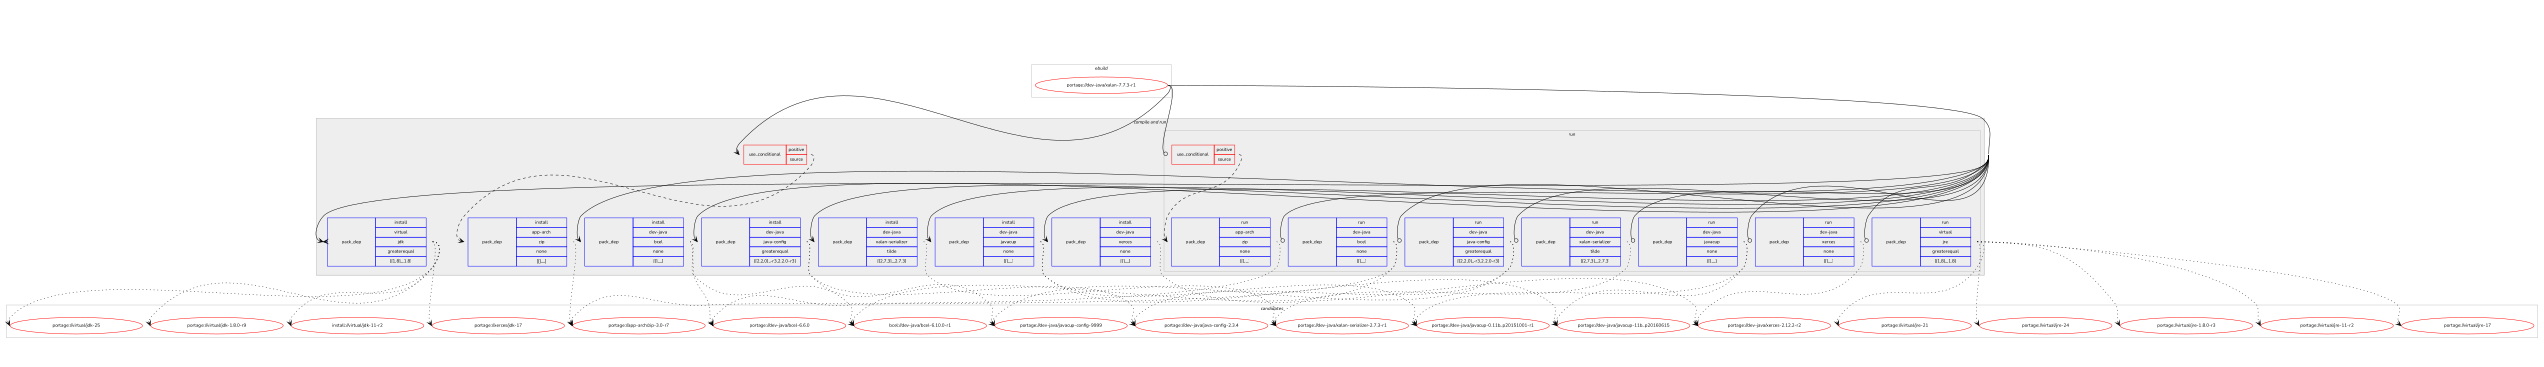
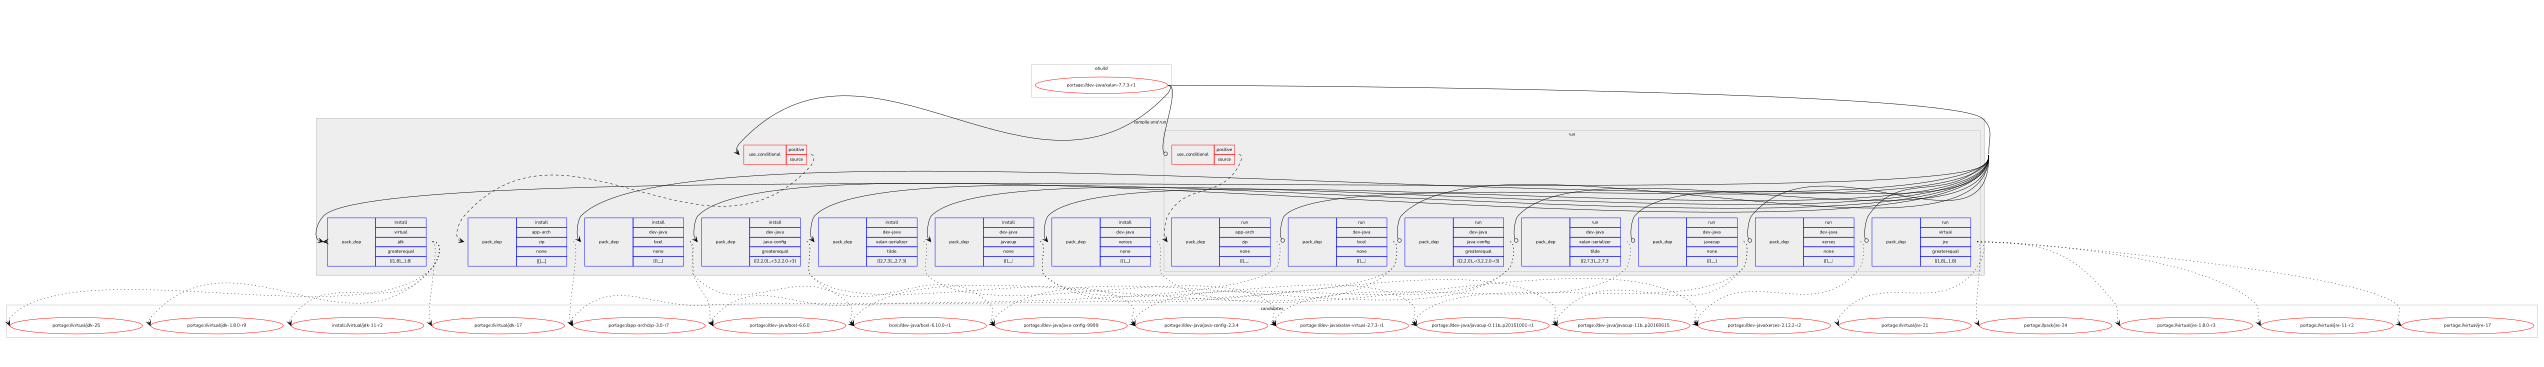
node "portage://xerces/jdk-17": label "portage://xerces/jdk-17" -> "portage://virtual/jdk-17"
node "portage://dev-java/javacup-config-9999": label "portage://dev-java/javacup-config-9999" -> "portage://dev-java/java-config-9999"
node "portage://dev-java/xalan-serializer-2.7.3-r1": label "portage://dev-java/xalan-serializer-2.7.3-r1" -> "portage://dev-java/xalan-virtual-2.7.3-r1"
node "portage://virtual/jre-24": label "portage://virtual/jre-24" -> "portage://pack/jre-24"
